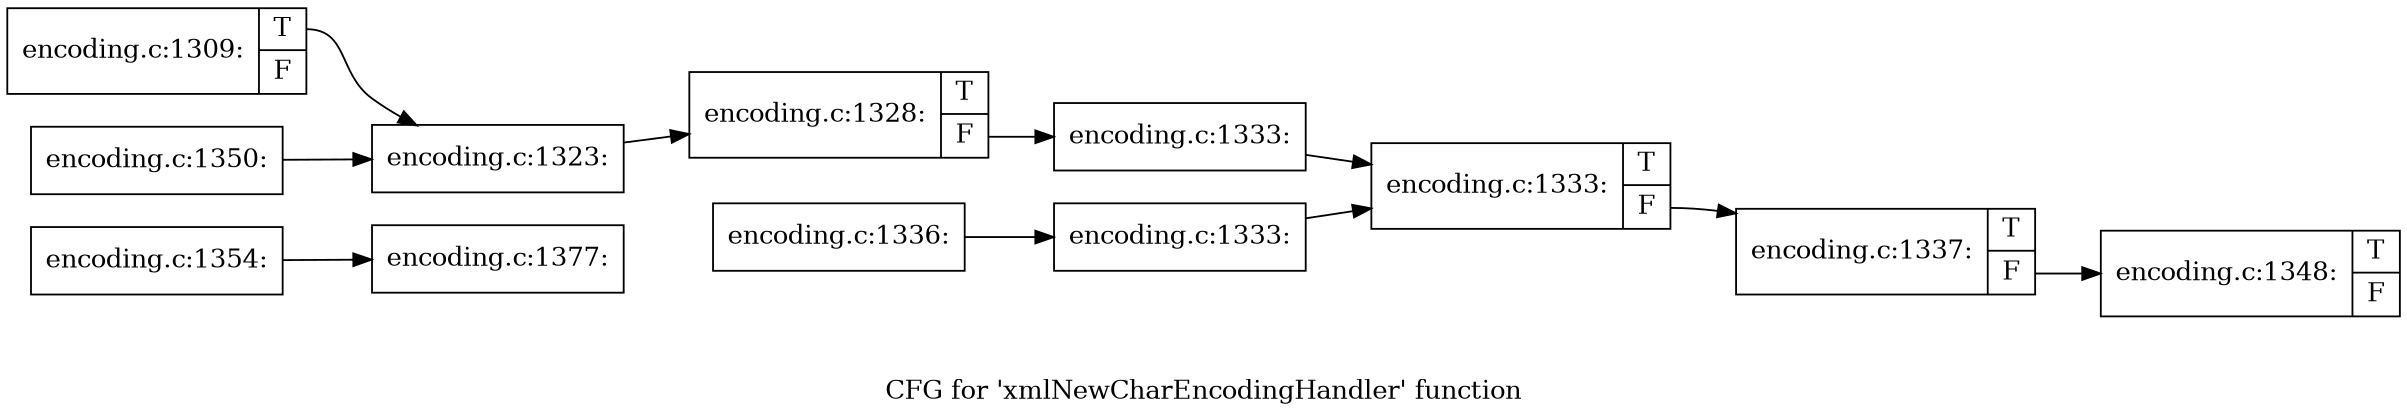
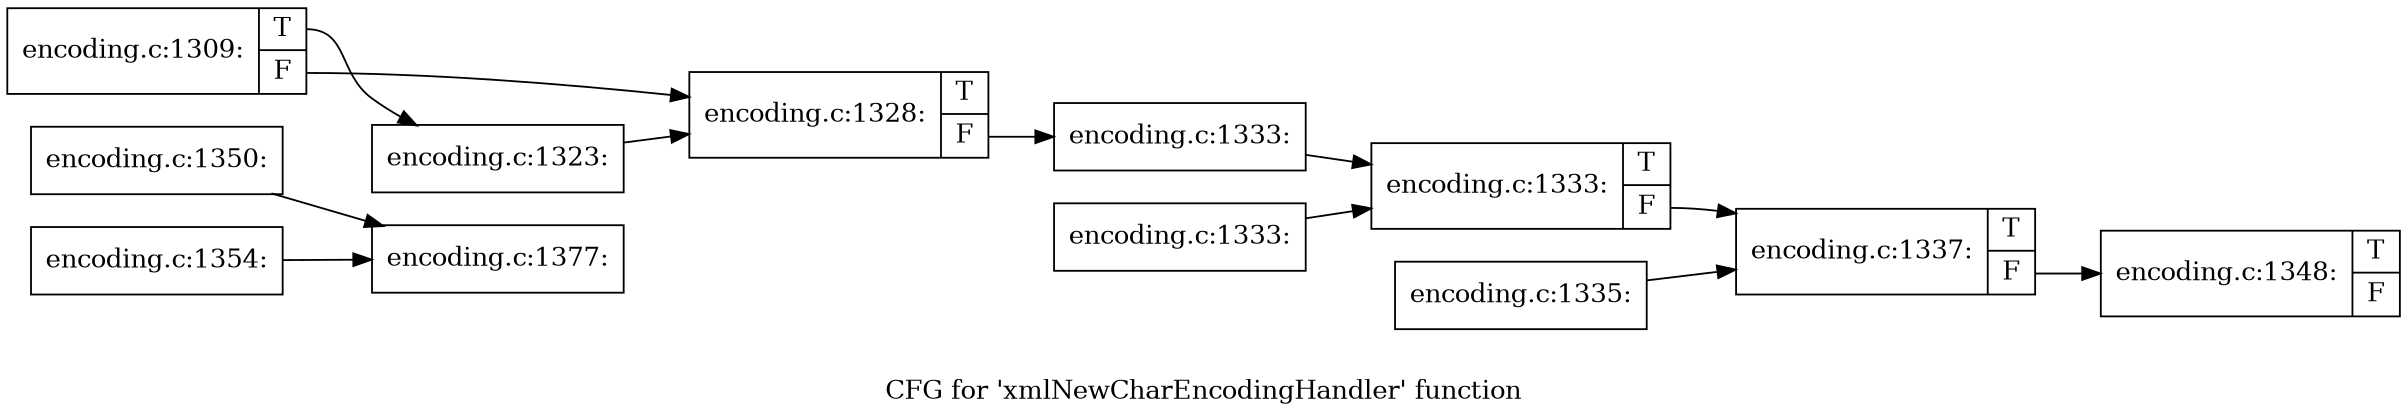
edge "encoding.c:1309:" -> "encoding.c:1328:": added
edge "encoding.c:1350:" -> "encoding.c:1323:": now "encoding.c:1350:" -> "encoding.c:1377:"
node "encoding.c:1336:": removed
node "encoding.c:1335:": added
